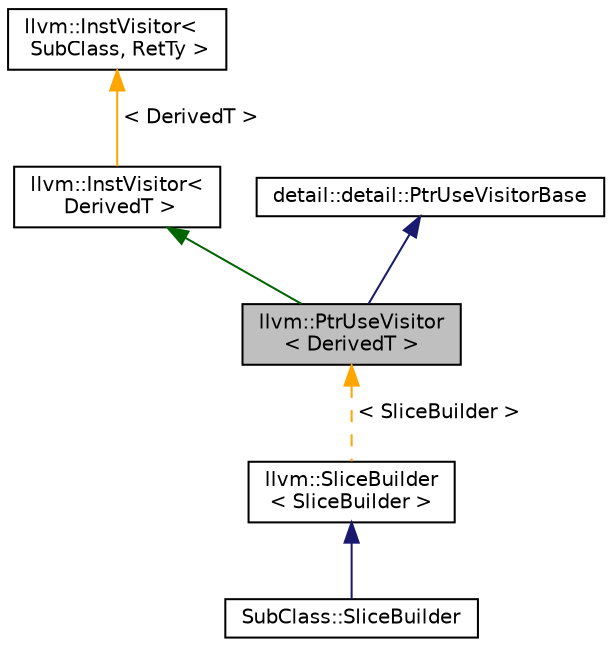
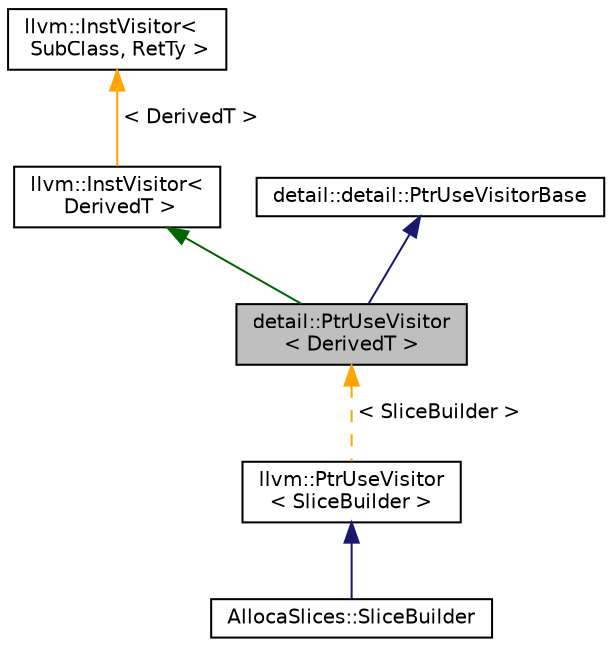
node "llvm::PtrUseVisitor < DerivedT >": label "llvm::PtrUseVisitor < DerivedT >" -> "detail::PtrUseVisitor < DerivedT >"
node "llvm::SliceBuilder < SliceBuilder >": label "llvm::SliceBuilder < SliceBuilder >" -> "llvm::PtrUseVisitor < SliceBuilder >"
node "SubClass::SliceBuilder": label "SubClass::SliceBuilder" -> "AllocaSlices::SliceBuilder"
